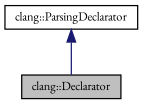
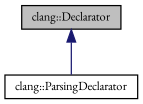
edge "clang::Declarator" -> "clang::ParsingDeclarator": reversed
